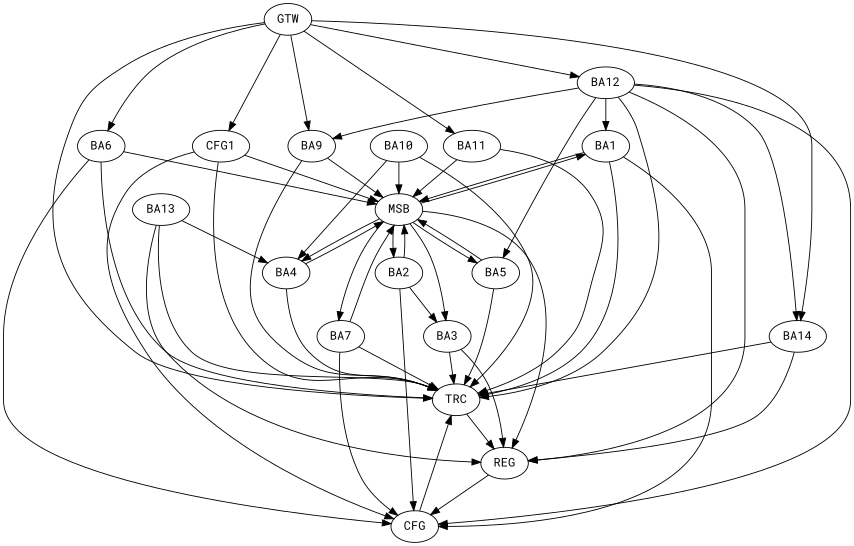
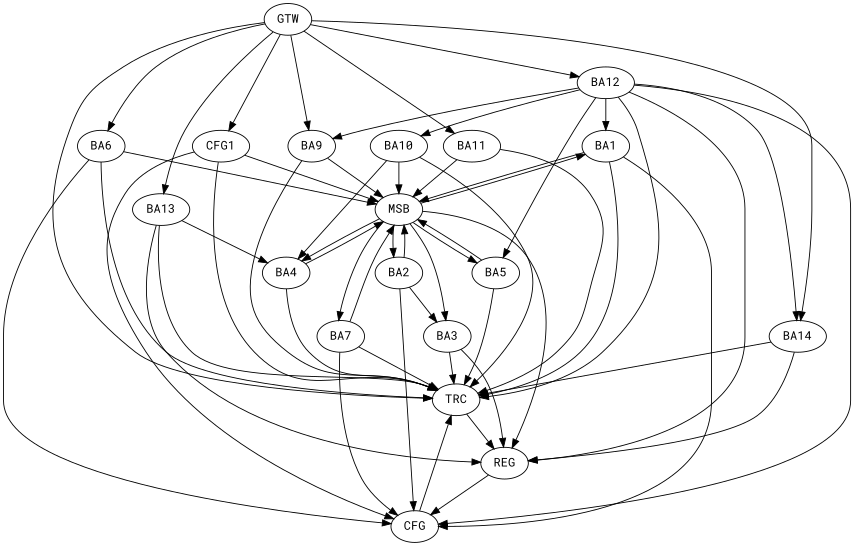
edge "GTW" -> "BA13": added
edge "BA12" -> "BA10": added
